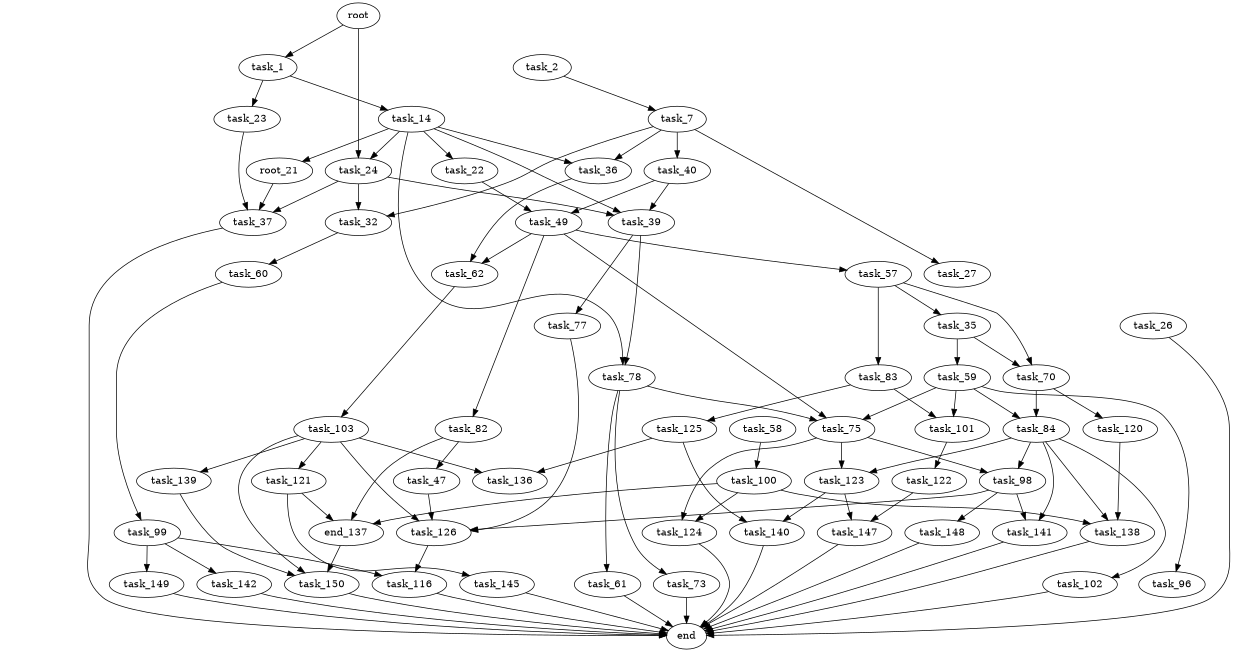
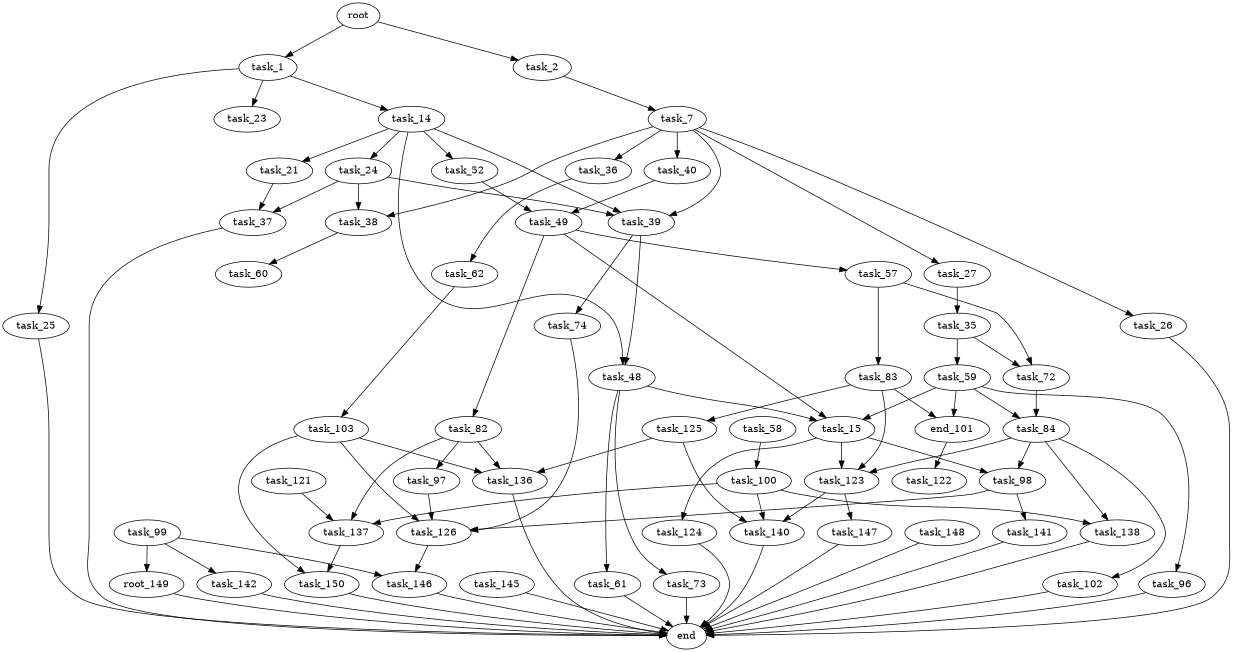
edge "root" -> "task_24": now "root" -> "task_2"
edge "task_14" -> "task_36": removed
edge "task_23" -> "task_37": removed
node "root_21": label "root_21" -> "task_21"
node "task_22": label "task_22" -> "task_52"
edge "task_40" -> "task_39": now "task_7" -> "task_39"
edge "task_7" -> "task_26": added
node "task_32": label "task_32" -> "task_38"
edge "task_49" -> "task_62": removed
edge "task_57" -> "task_35": now "task_27" -> "task_35"
node "task_25": added
node "task_77": label "task_77" -> "task_74"
edge "task_60" -> "task_99": removed
node "task_78": label "task_78" -> "task_48"
node "task_70": label "task_70" -> "task_72"
node "task_75": label "task_75" -> "task_15"
node "task_101": label "task_101" -> "end_101"
node "task_120": removed
edge "task_83" -> "task_123": added
edge "task_82" -> "task_136": added
edge "task_103" -> "task_121": removed
edge "task_84" -> "task_141": removed
node "task_139": removed
node "task_47": label "task_47" -> "task_97"
edge "task_98" -> "task_148": removed
edge "task_100" -> "task_124": now "task_100" -> "task_140"
edge "task_122" -> "task_147": removed
node "end_137": label "end_137" -> "task_137"
edge "task_121" -> "task_145": removed
node "task_149": label "task_149" -> "root_149"
node "task_116": label "task_116" -> "task_146"
edge "task_136" -> "end": added
edge "task_96" -> "end": added
